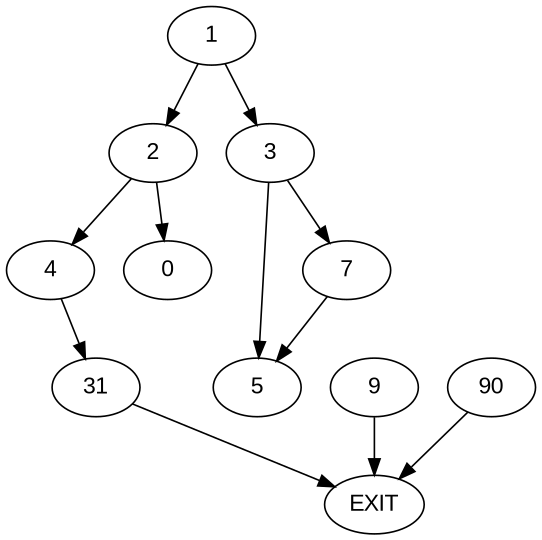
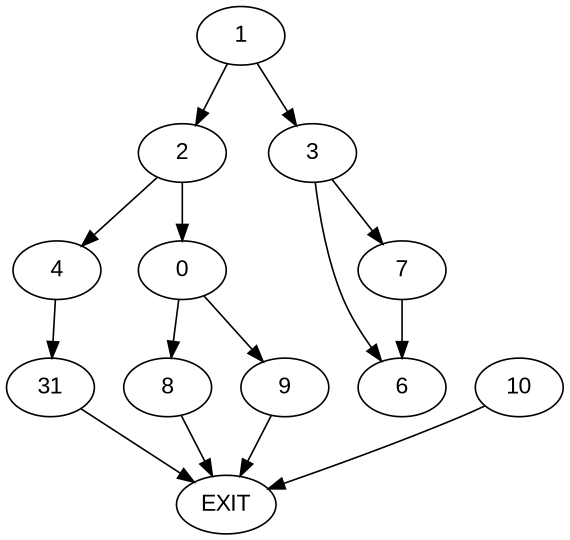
edge "0" -> "9": added
node "8": added
node "5": label "5" -> "6"
node "90": label "90" -> "10"
